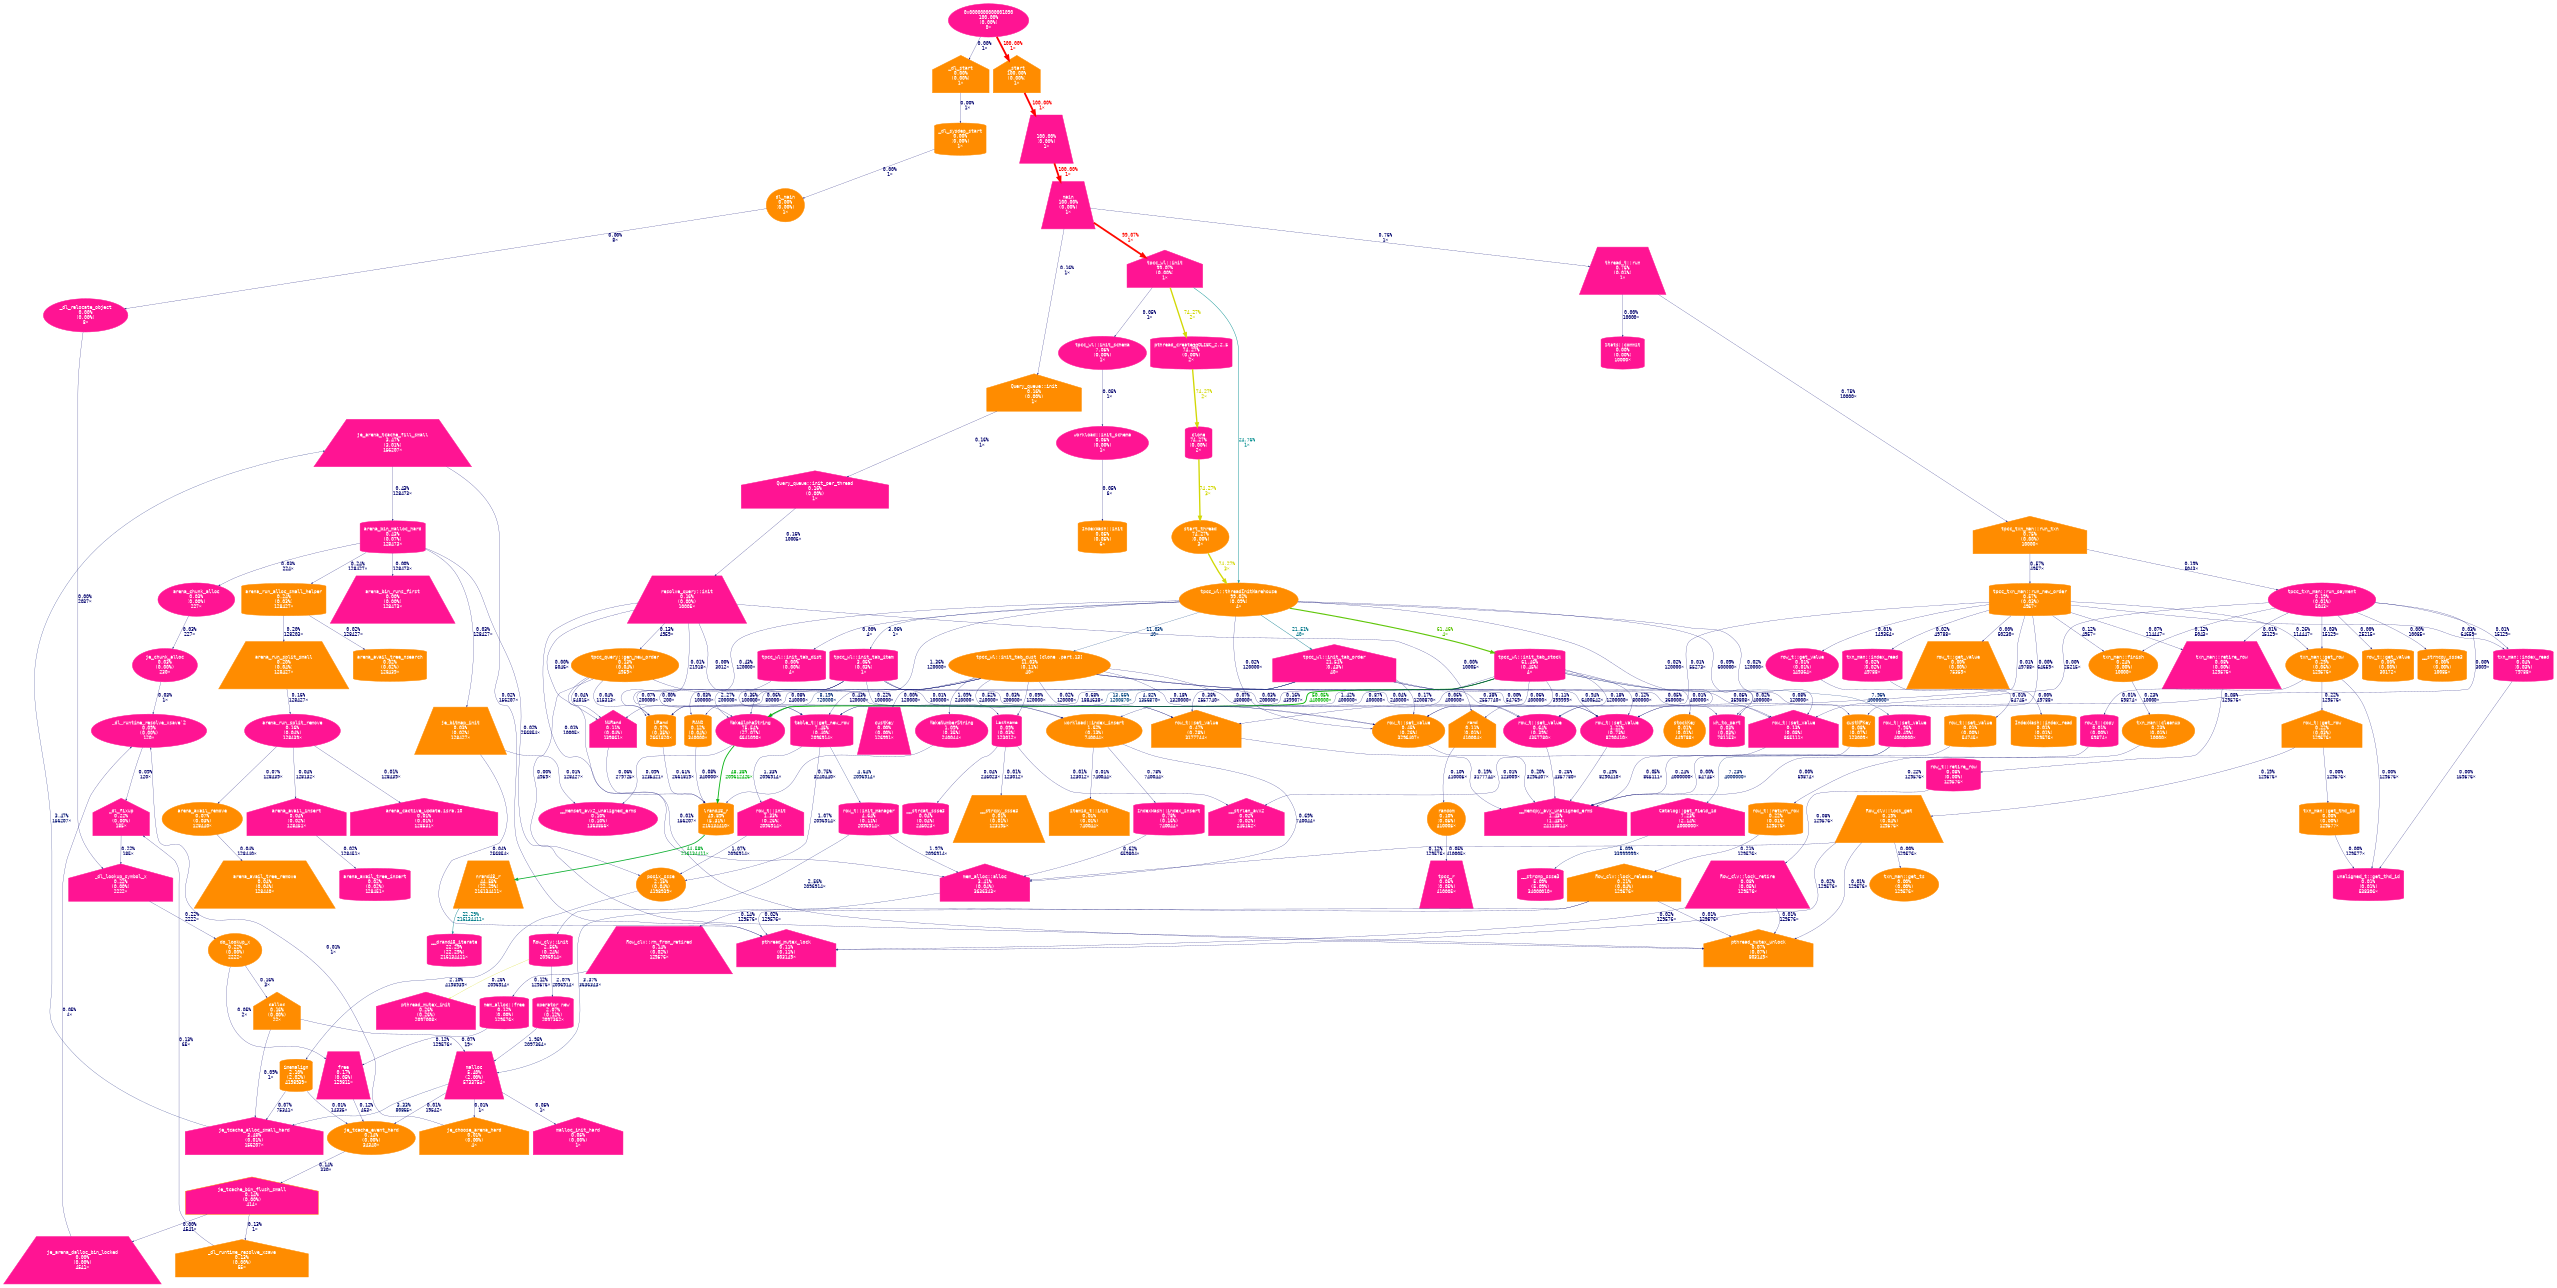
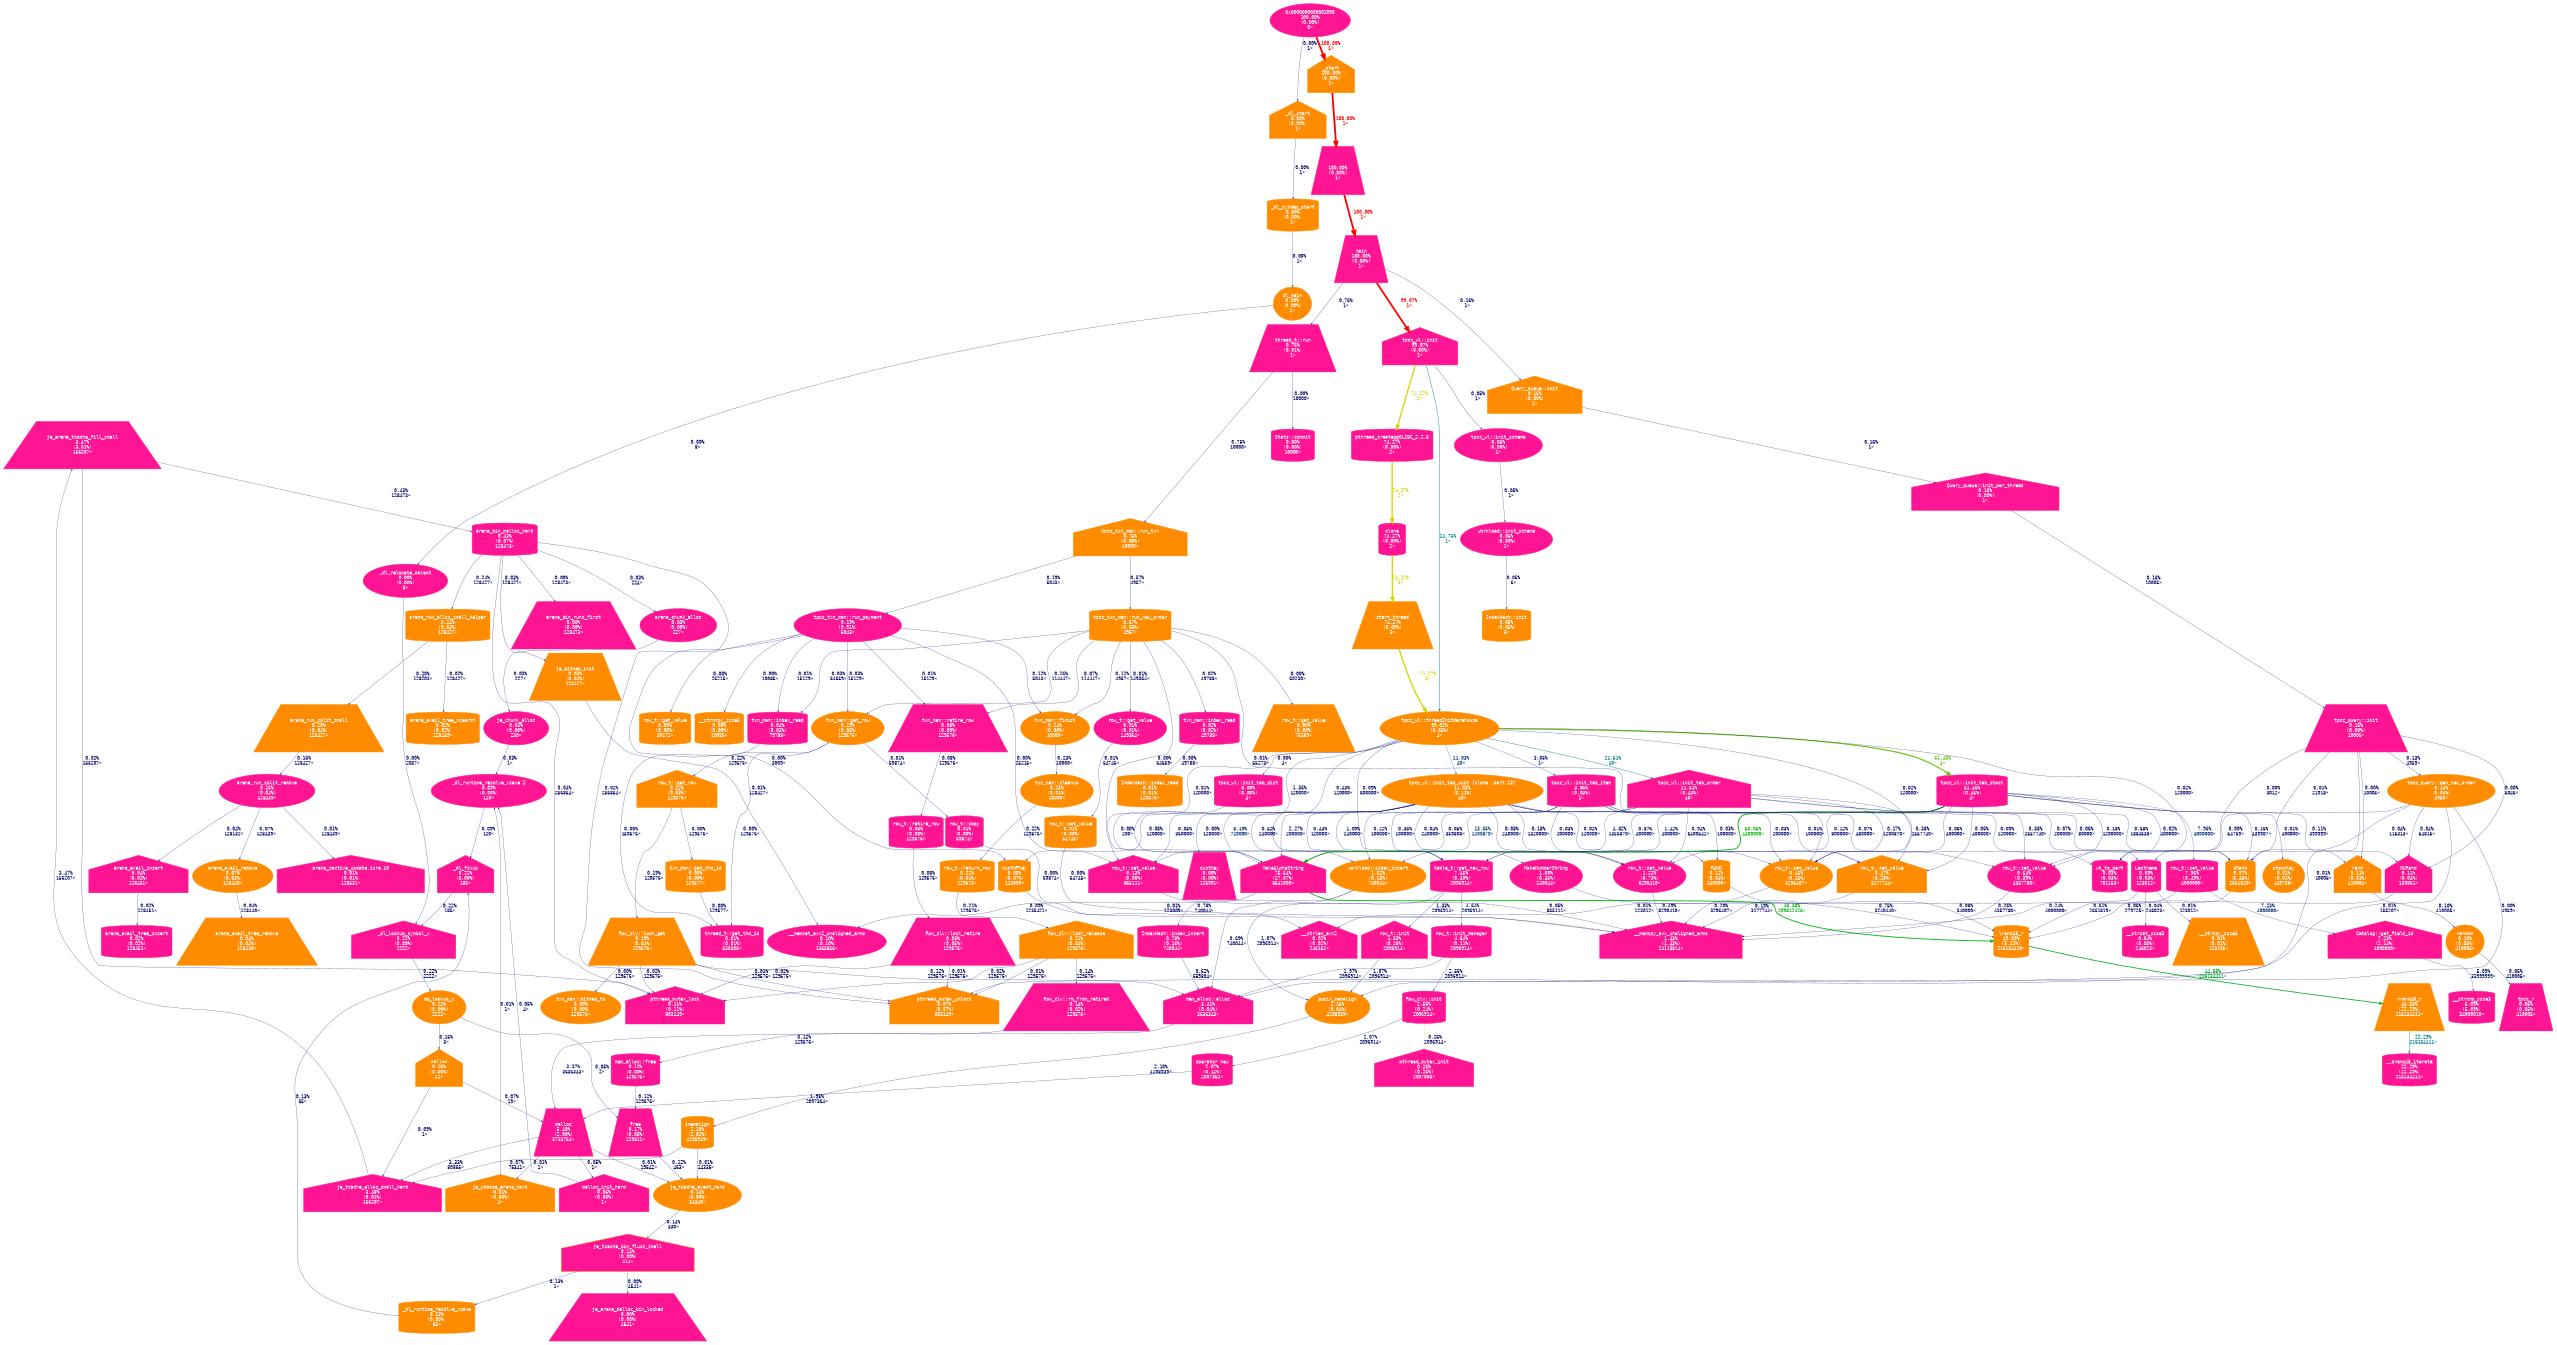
node "tpcc_wl::init_schema 7.05% (0.00%) 1×": label "tpcc_wl::init_schema 7.05% (0.00%) 1×" -> "tpcc_wl::init_schema 0.05% (0.00%) 1×"
node "start_thread 74.27% (0.00%) 3×": shape ellipse -> trapezium
node "resolve_query::init 0.16% (0.00%) 10005×": label "resolve_query::init 0.16% (0.00%) 10005×" -> "tpcc_query::init 0.16% (0.00%) 10005×"
node "tpcc_wl::threadInitWarehouse 99.02% (0.09%) 4×": label "tpcc_wl::threadInitWarehouse 99.02% (0.09%) 4×" -> "tpcc_wl::threadInitWarehouse 99.02% (0.03%) 4×"
edge "tpcc_txn_man::run_new_order 0.57% (0.03%) 4957×" -> "row_t::set_value 1.22% (0.73%) 8290410×": removed, label "0.01% 49788×"
node "MakeAlphaString 75.54% (27.07%) 6641090×": shape ellipse -> house
node "__strcat_ssse3 0.04% (0.04%) 246023×": label "__strcat_ssse3 0.04% (0.04%) 246023×" -> "__strcat_ssse3 0.04% (0.05%) 246023×"
node "itemid_t::init 0.01% (0.01%) 740044×": removed
node "posix_ssse 2.15% (0.04%) 4198939×": label "posix_ssse 2.15% (0.04%) 4198939×" -> "posix_memalign 2.15% (0.04%) 4198939×"
node "txn_man::get_ts 0.00% (0.00%) 129576×": label "txn_man::get_ts 0.00% (0.00%) 129576×" -> "txn_man::bitmap_ts 0.00% (0.00%) 129576×"
node "unaligned_t::get_thd_id 0.01% (0.01%) 538306×": label "unaligned_t::get_thd_id 0.01% (0.01%) 538306×" -> "thread_t::get_thd_id 0.01% (0.01%) 538306×"
edge "je_bitmap_init 0.03% (0.02%) 128427×" -> "pthread_mutex_lock 0.11% (0.11%) 803149×": now "arena_bin_malloc_hard 0.43% (0.07%) 128473×" -> "pthread_mutex_lock 0.11% (0.11%) 803149×"
edge "je_arena_dalloc_bin_locked 0.00% (0.00%) 4541×" -> "_dl_runtime_resolve_xsave'2 0.09% (0.00%) 120×": now "malloc_init_hard 0.05% (0.00%) 1×" -> "_dl_runtime_resolve_xsave'2 0.09% (0.00%) 120×"
node "_dl_runtime_resolve_xsave 0.13% (0.00%) 65×": shape house -> cylinder
